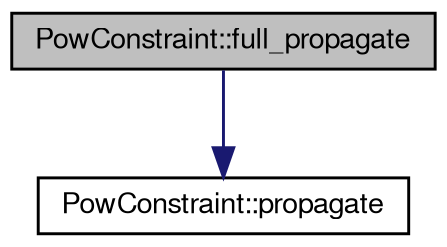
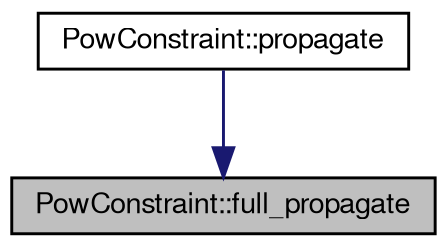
edge "PowConstraint::full_propagate" -> "PowConstraint::propagate": reversed
